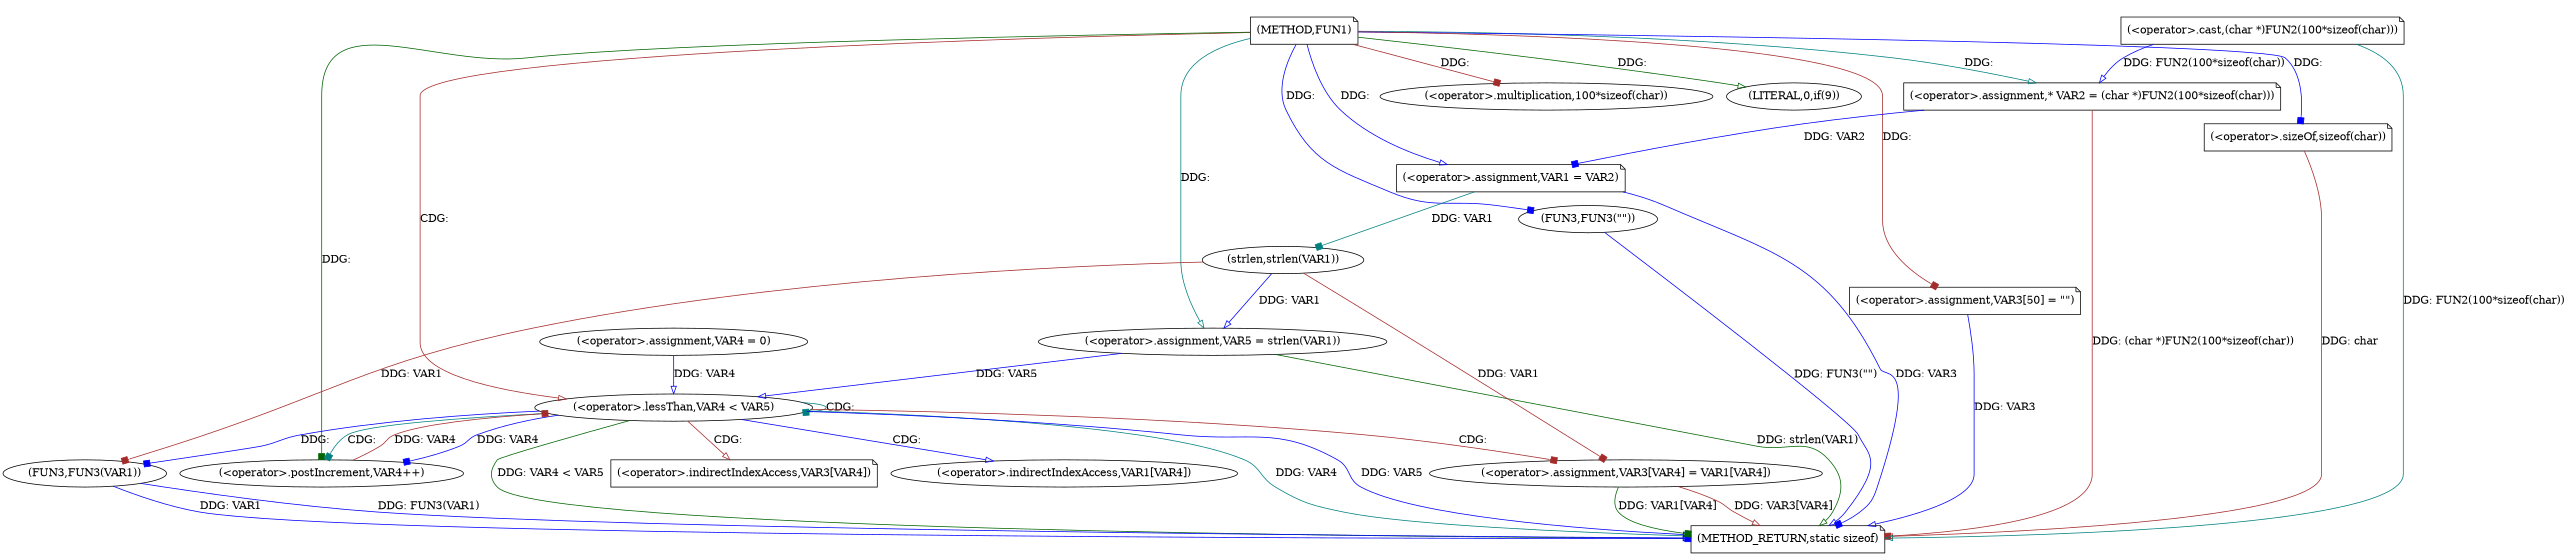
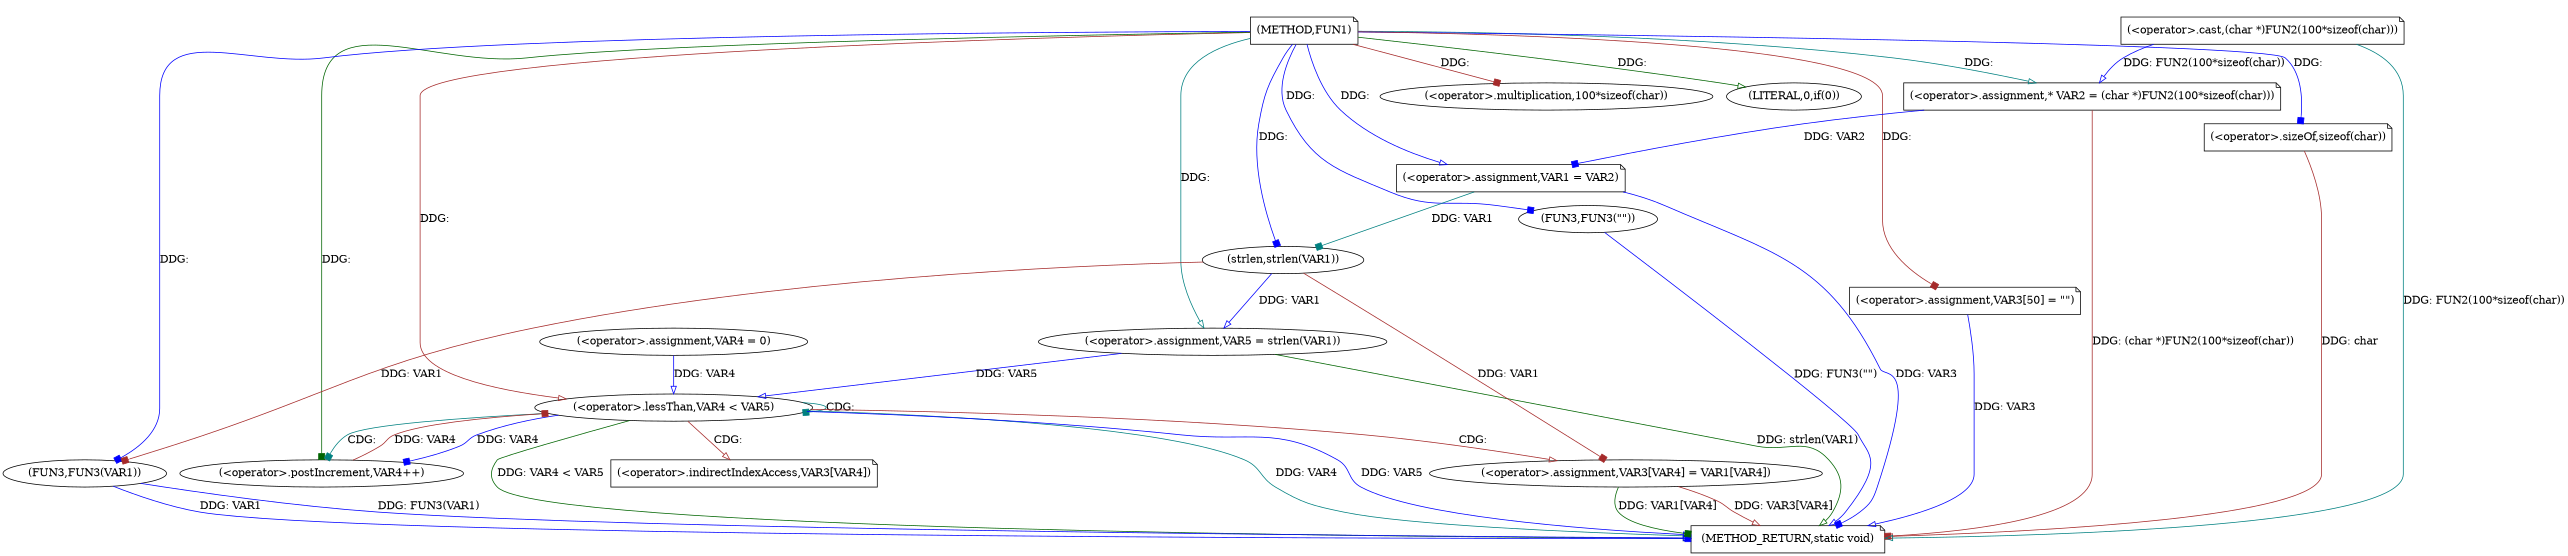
node "(LITERAL,0,if(9))": label "(LITERAL,0,if(9))" -> "(LITERAL,0,if(0))"
edge "(METHOD,FUN1)" -> "(strlen,strlen(VAR1))": added, label "DDG:"
edge "(METHOD,FUN1)" -> "(<operator>.lessThan,VAR4 < VAR5)": label "CDG: " -> "DDG: "
edge "(<operator>.lessThan,VAR4 < VAR5)" -> "(<operator>.assignment,VAR3[VAR4] = VAR1[VAR4])": arrowhead box -> onormal
edge "(<operator>.lessThan,VAR4 < VAR5)" -> "(FUN3,FUN3(VAR1))": now "(METHOD,FUN1)" -> "(FUN3,FUN3(VAR1))"
node "(<operator>.indirectIndexAccess,VAR1[VAR4])": removed
node "(METHOD_RETURN,static sizeof)": label "(METHOD_RETURN,static sizeof)" -> "(METHOD_RETURN,static void)"
